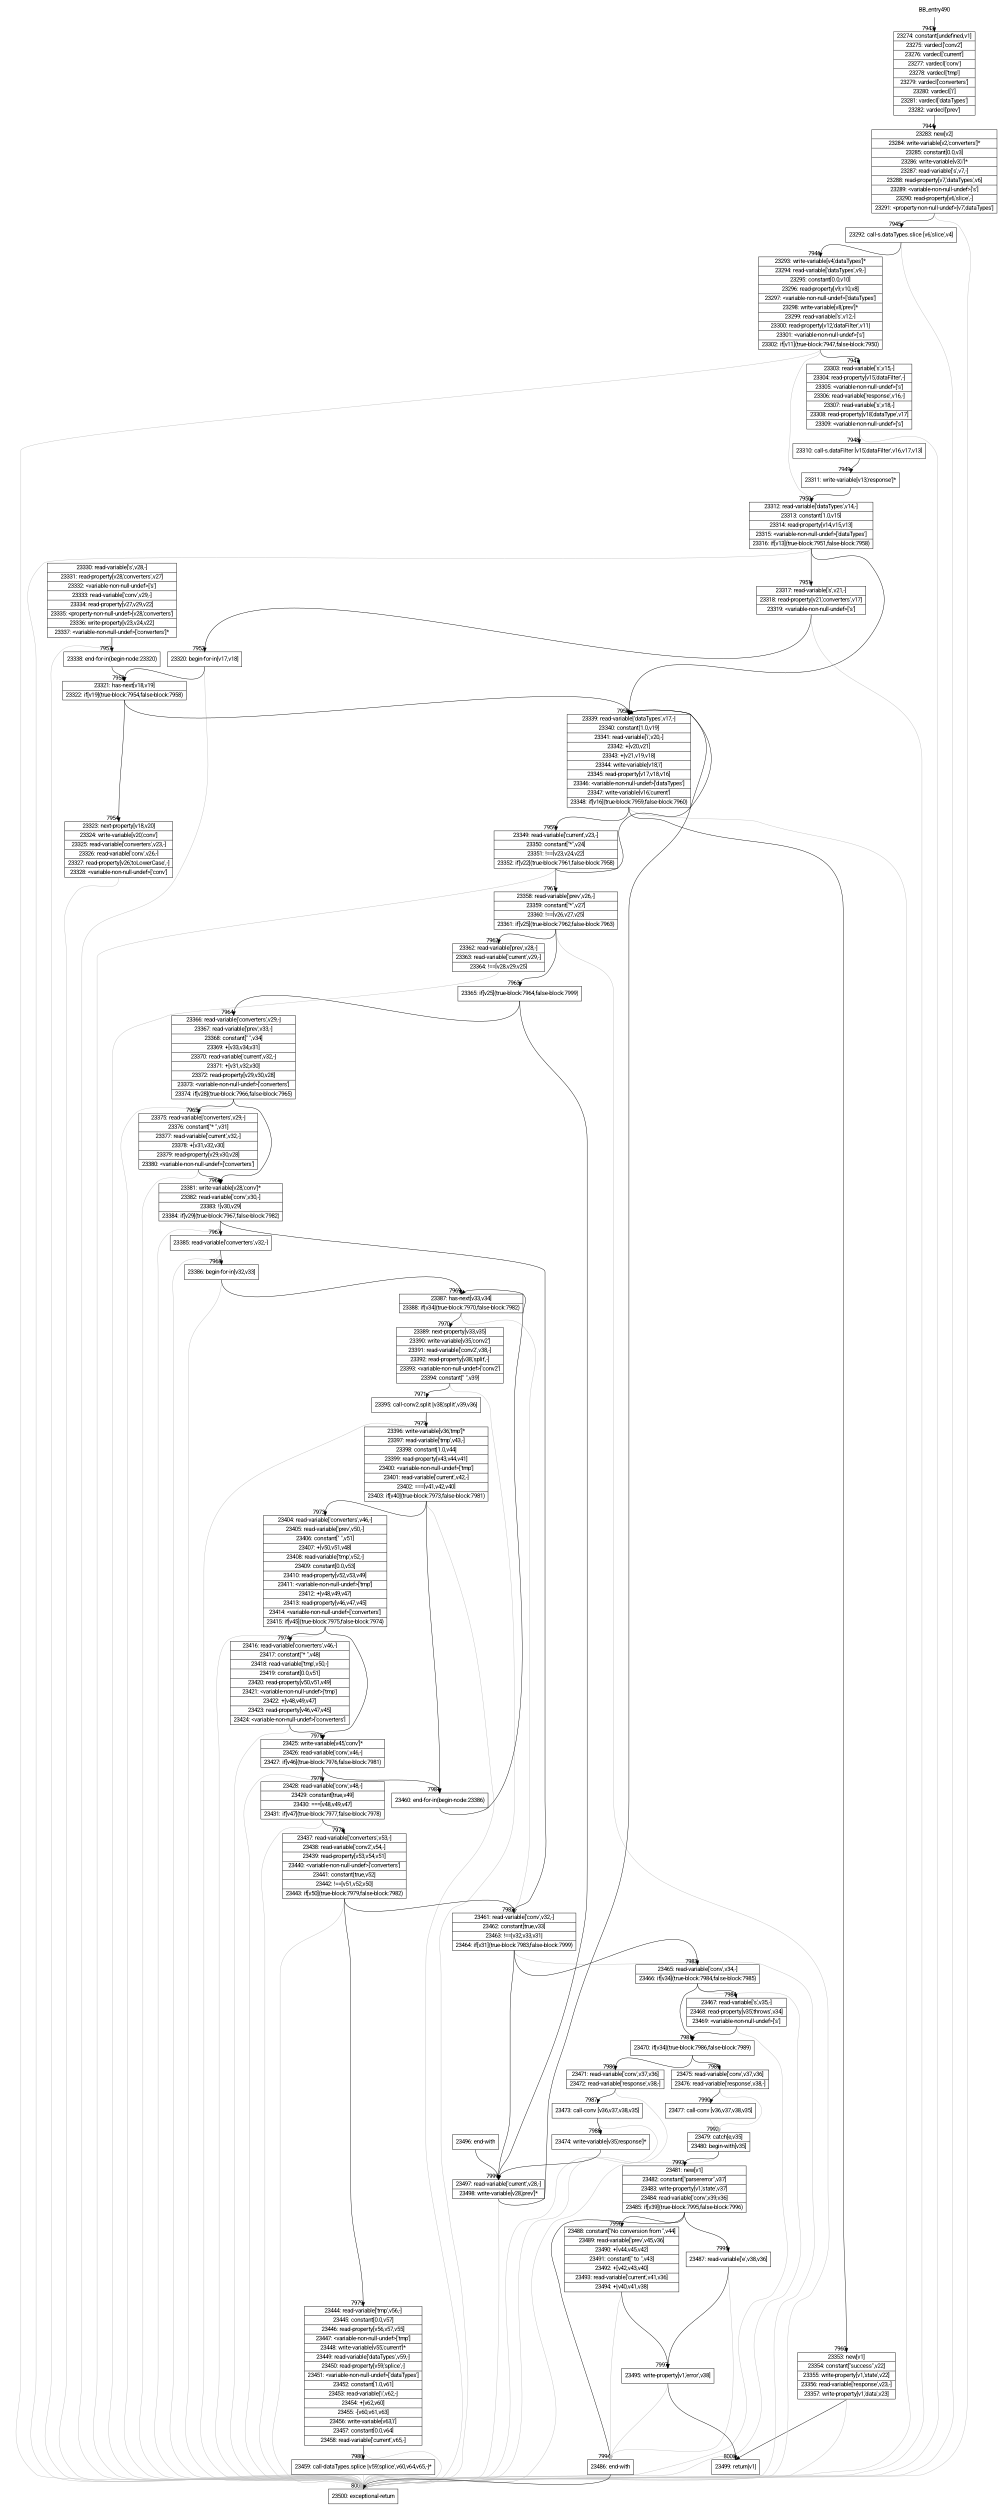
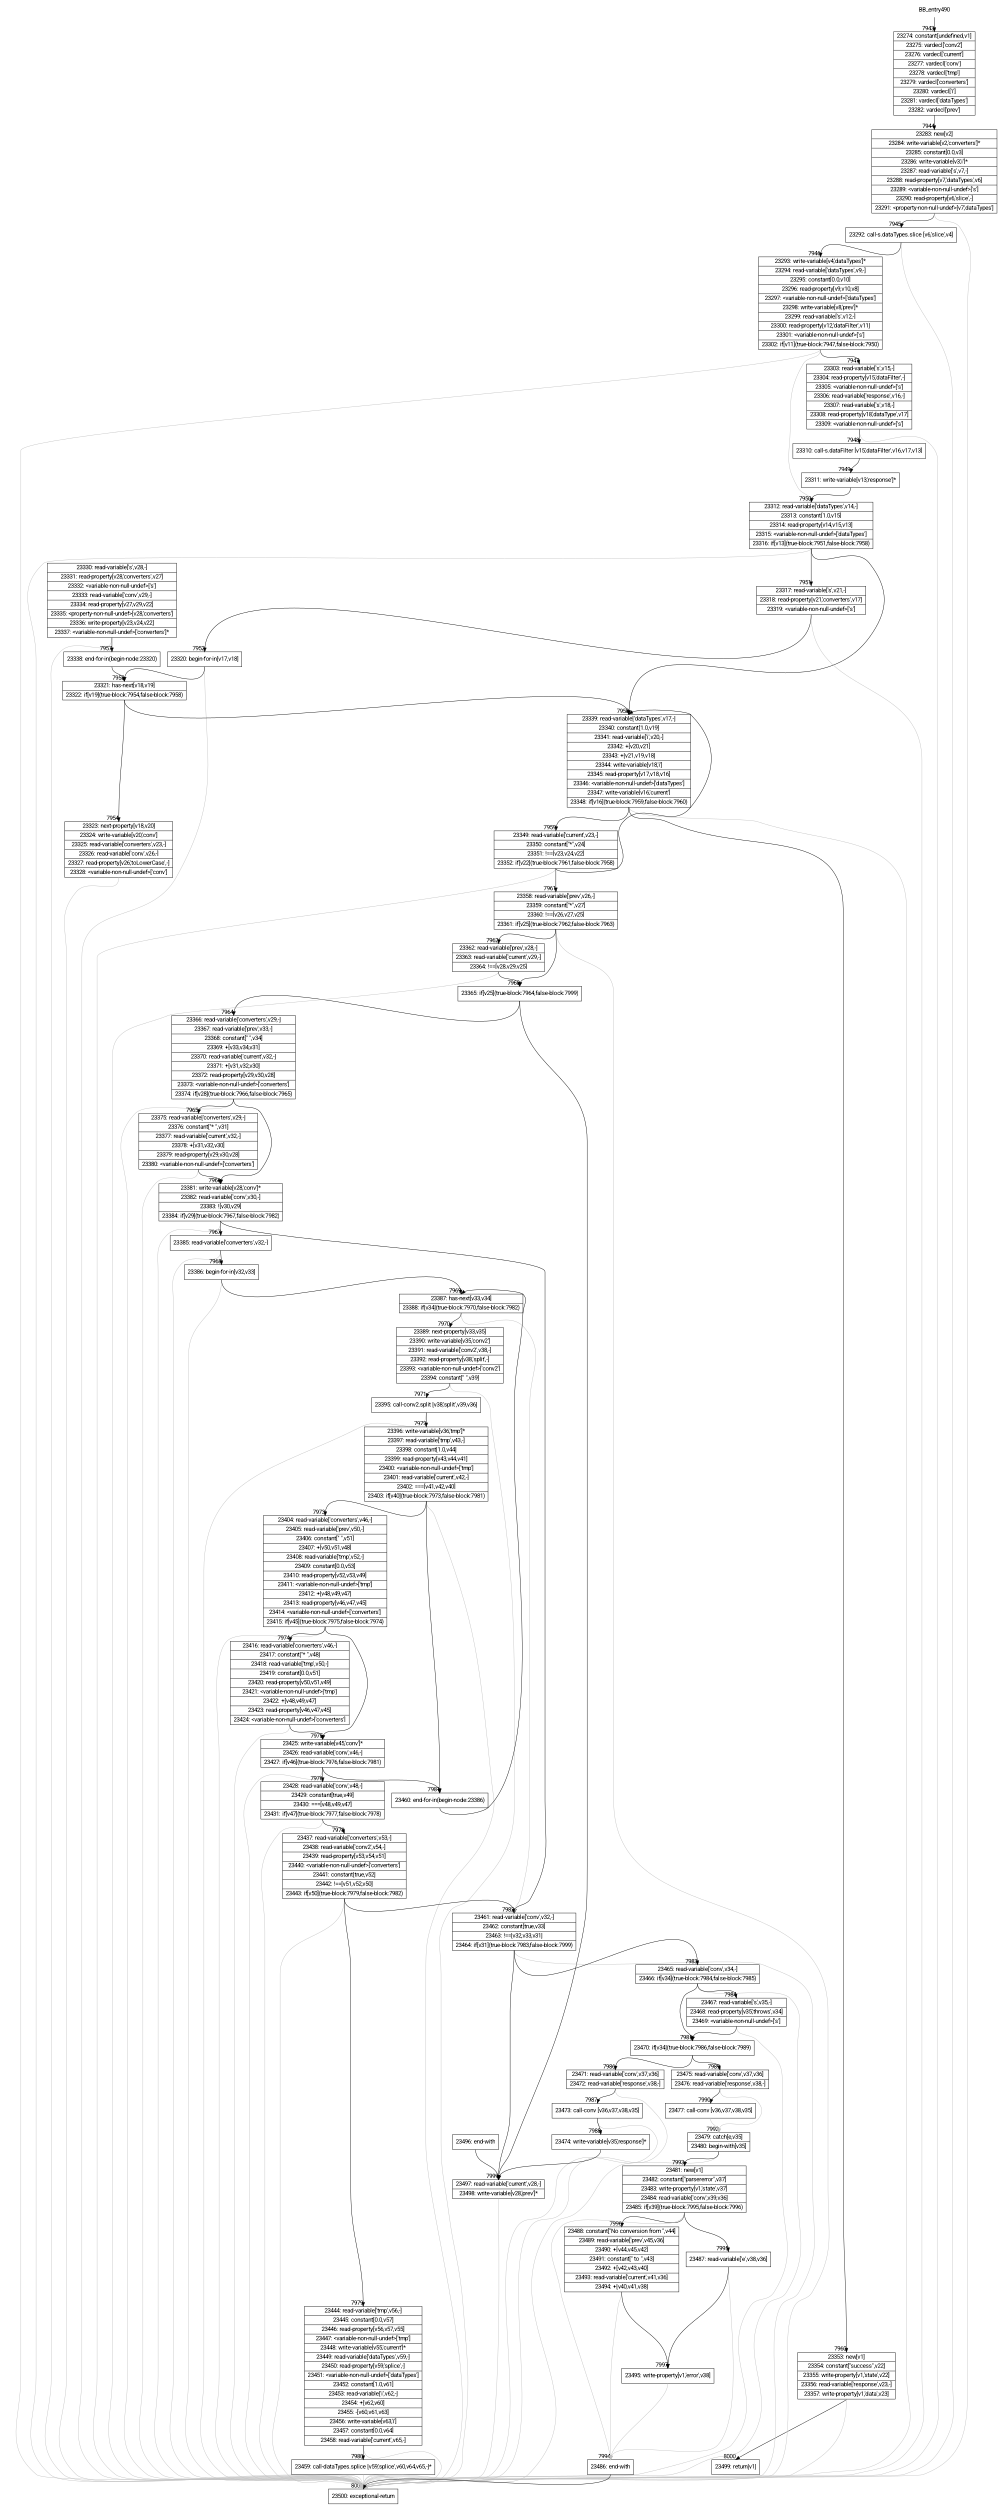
edge "23362: read-variable['prev',v28,-]" -> "23365: if[v25](true-block:7964,false-block:7999)": added
edge "23497: read-variable['current',v28,-]" -> "23339: read-variable['dataTypes',v17,-]": removed
edge "23481: new[v1]" -> "23486: end-with": color black -> gray
edge "23495: write-property[v1,'error',v38]" -> "23499: return[v1]": removed
